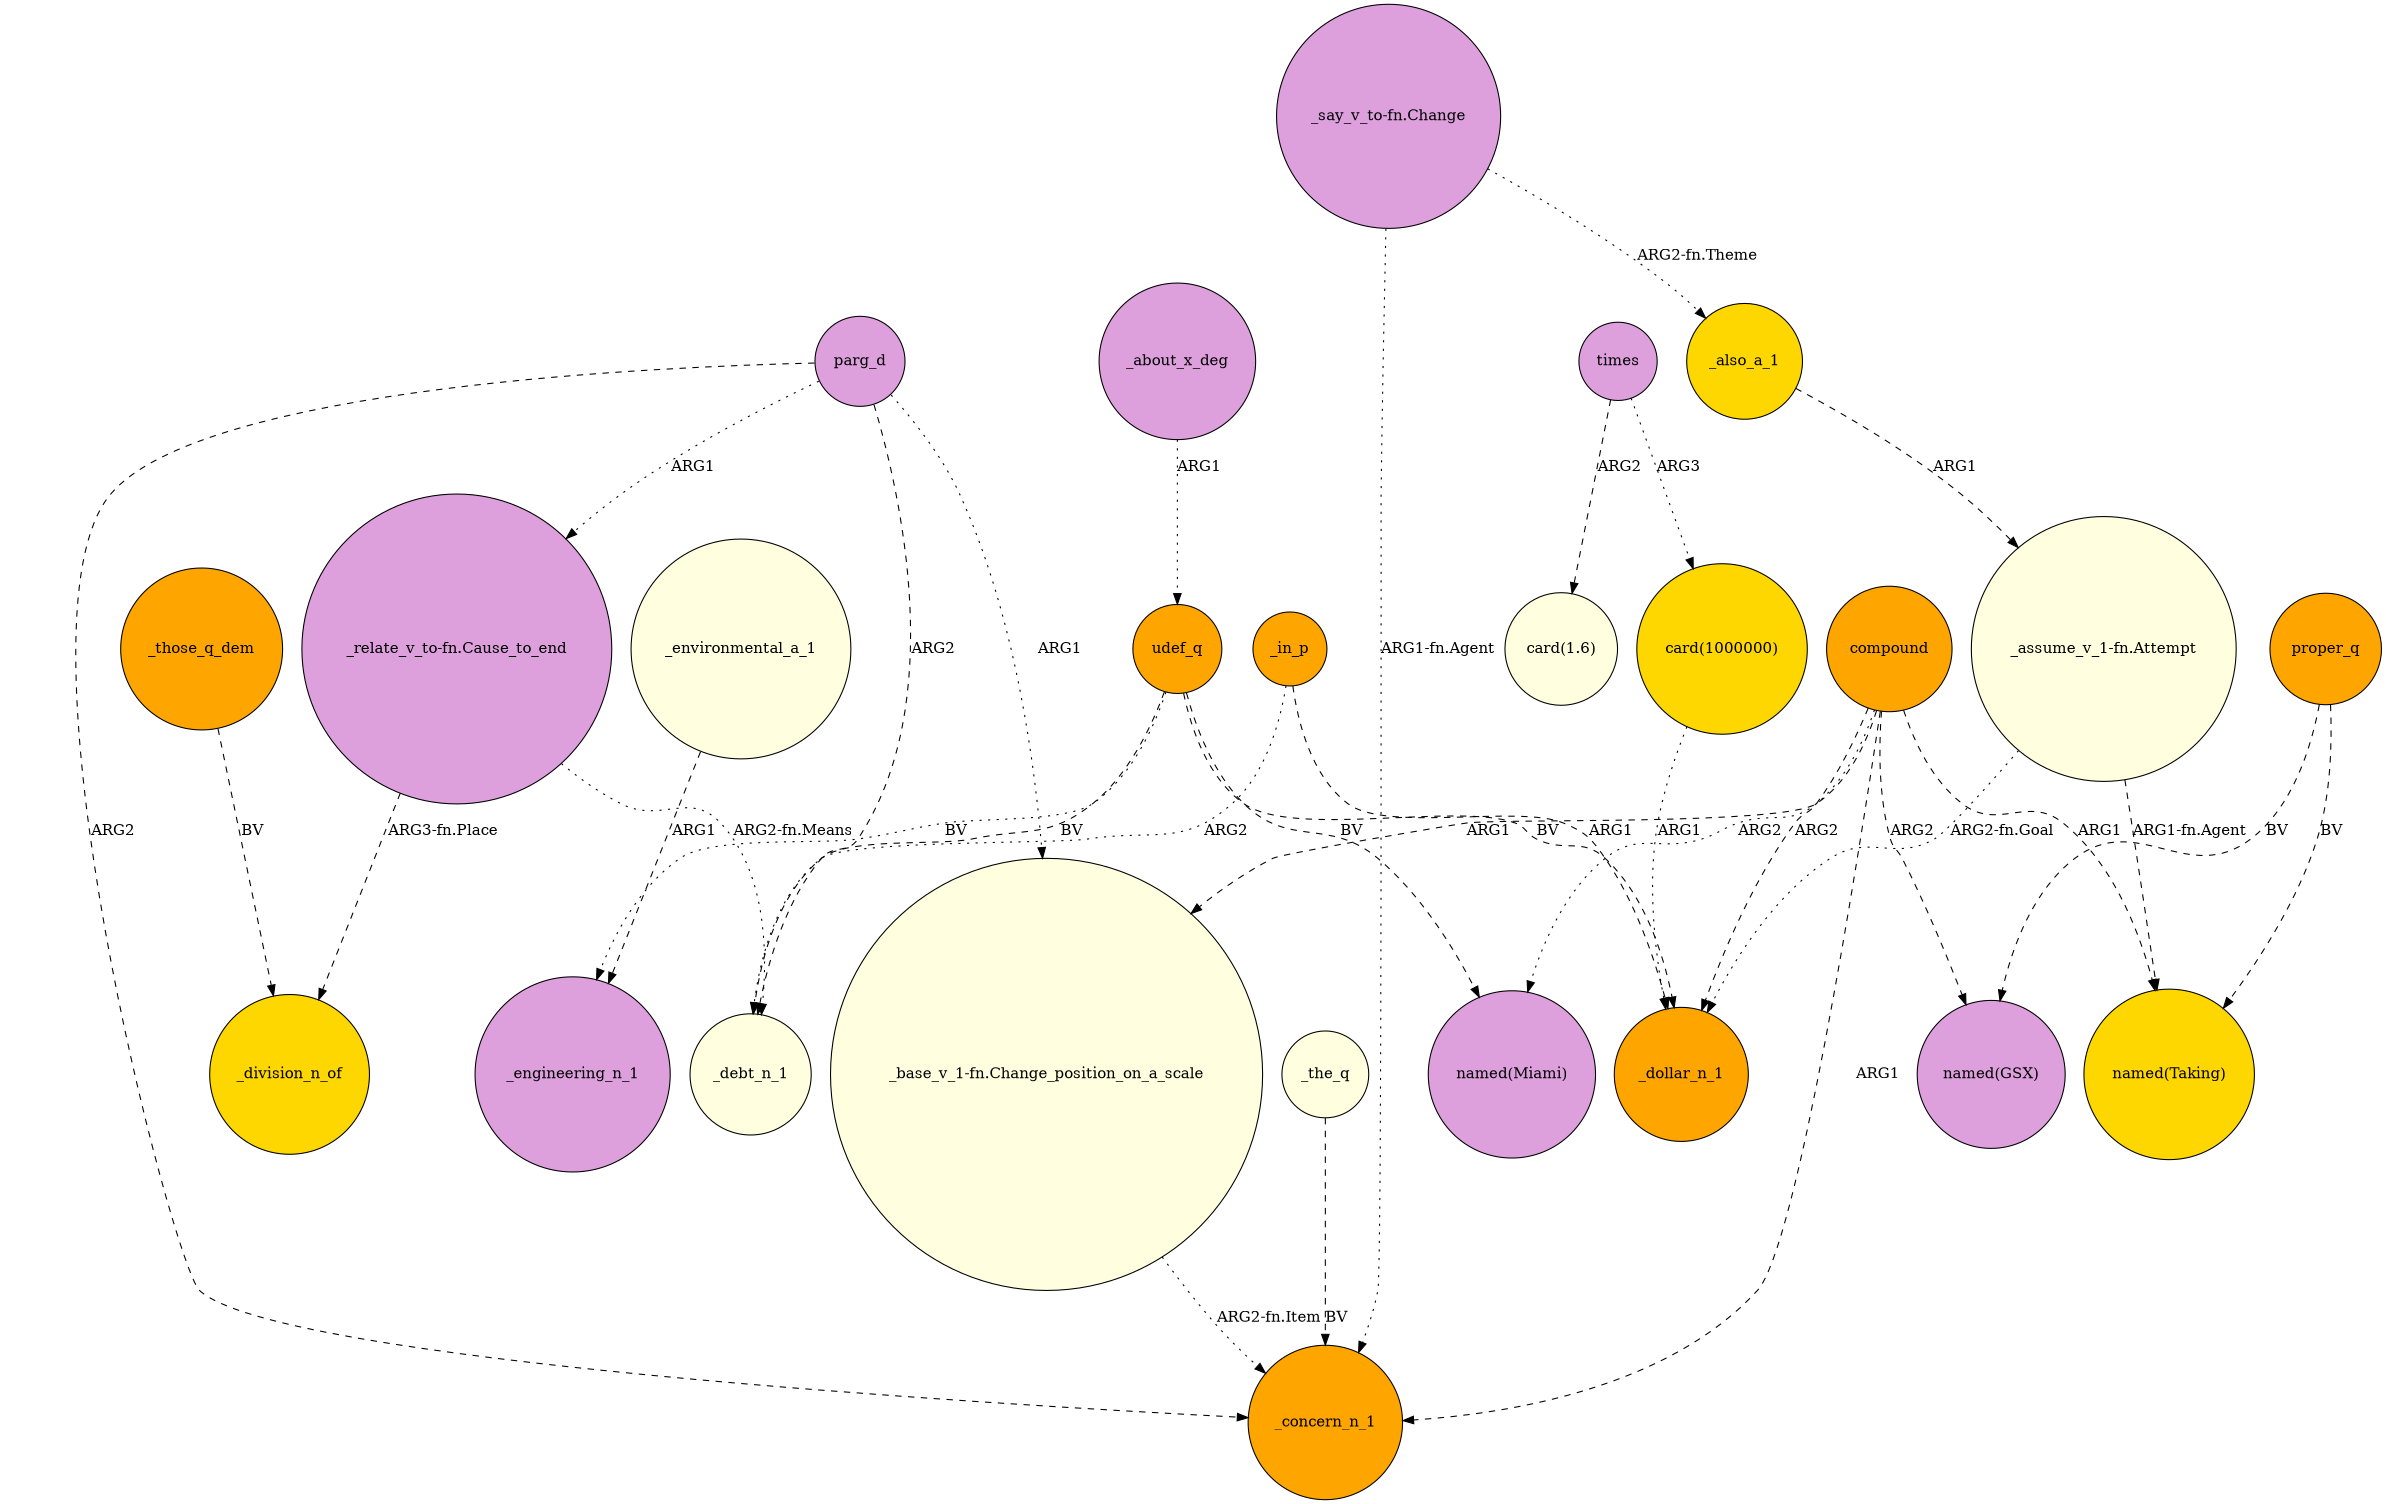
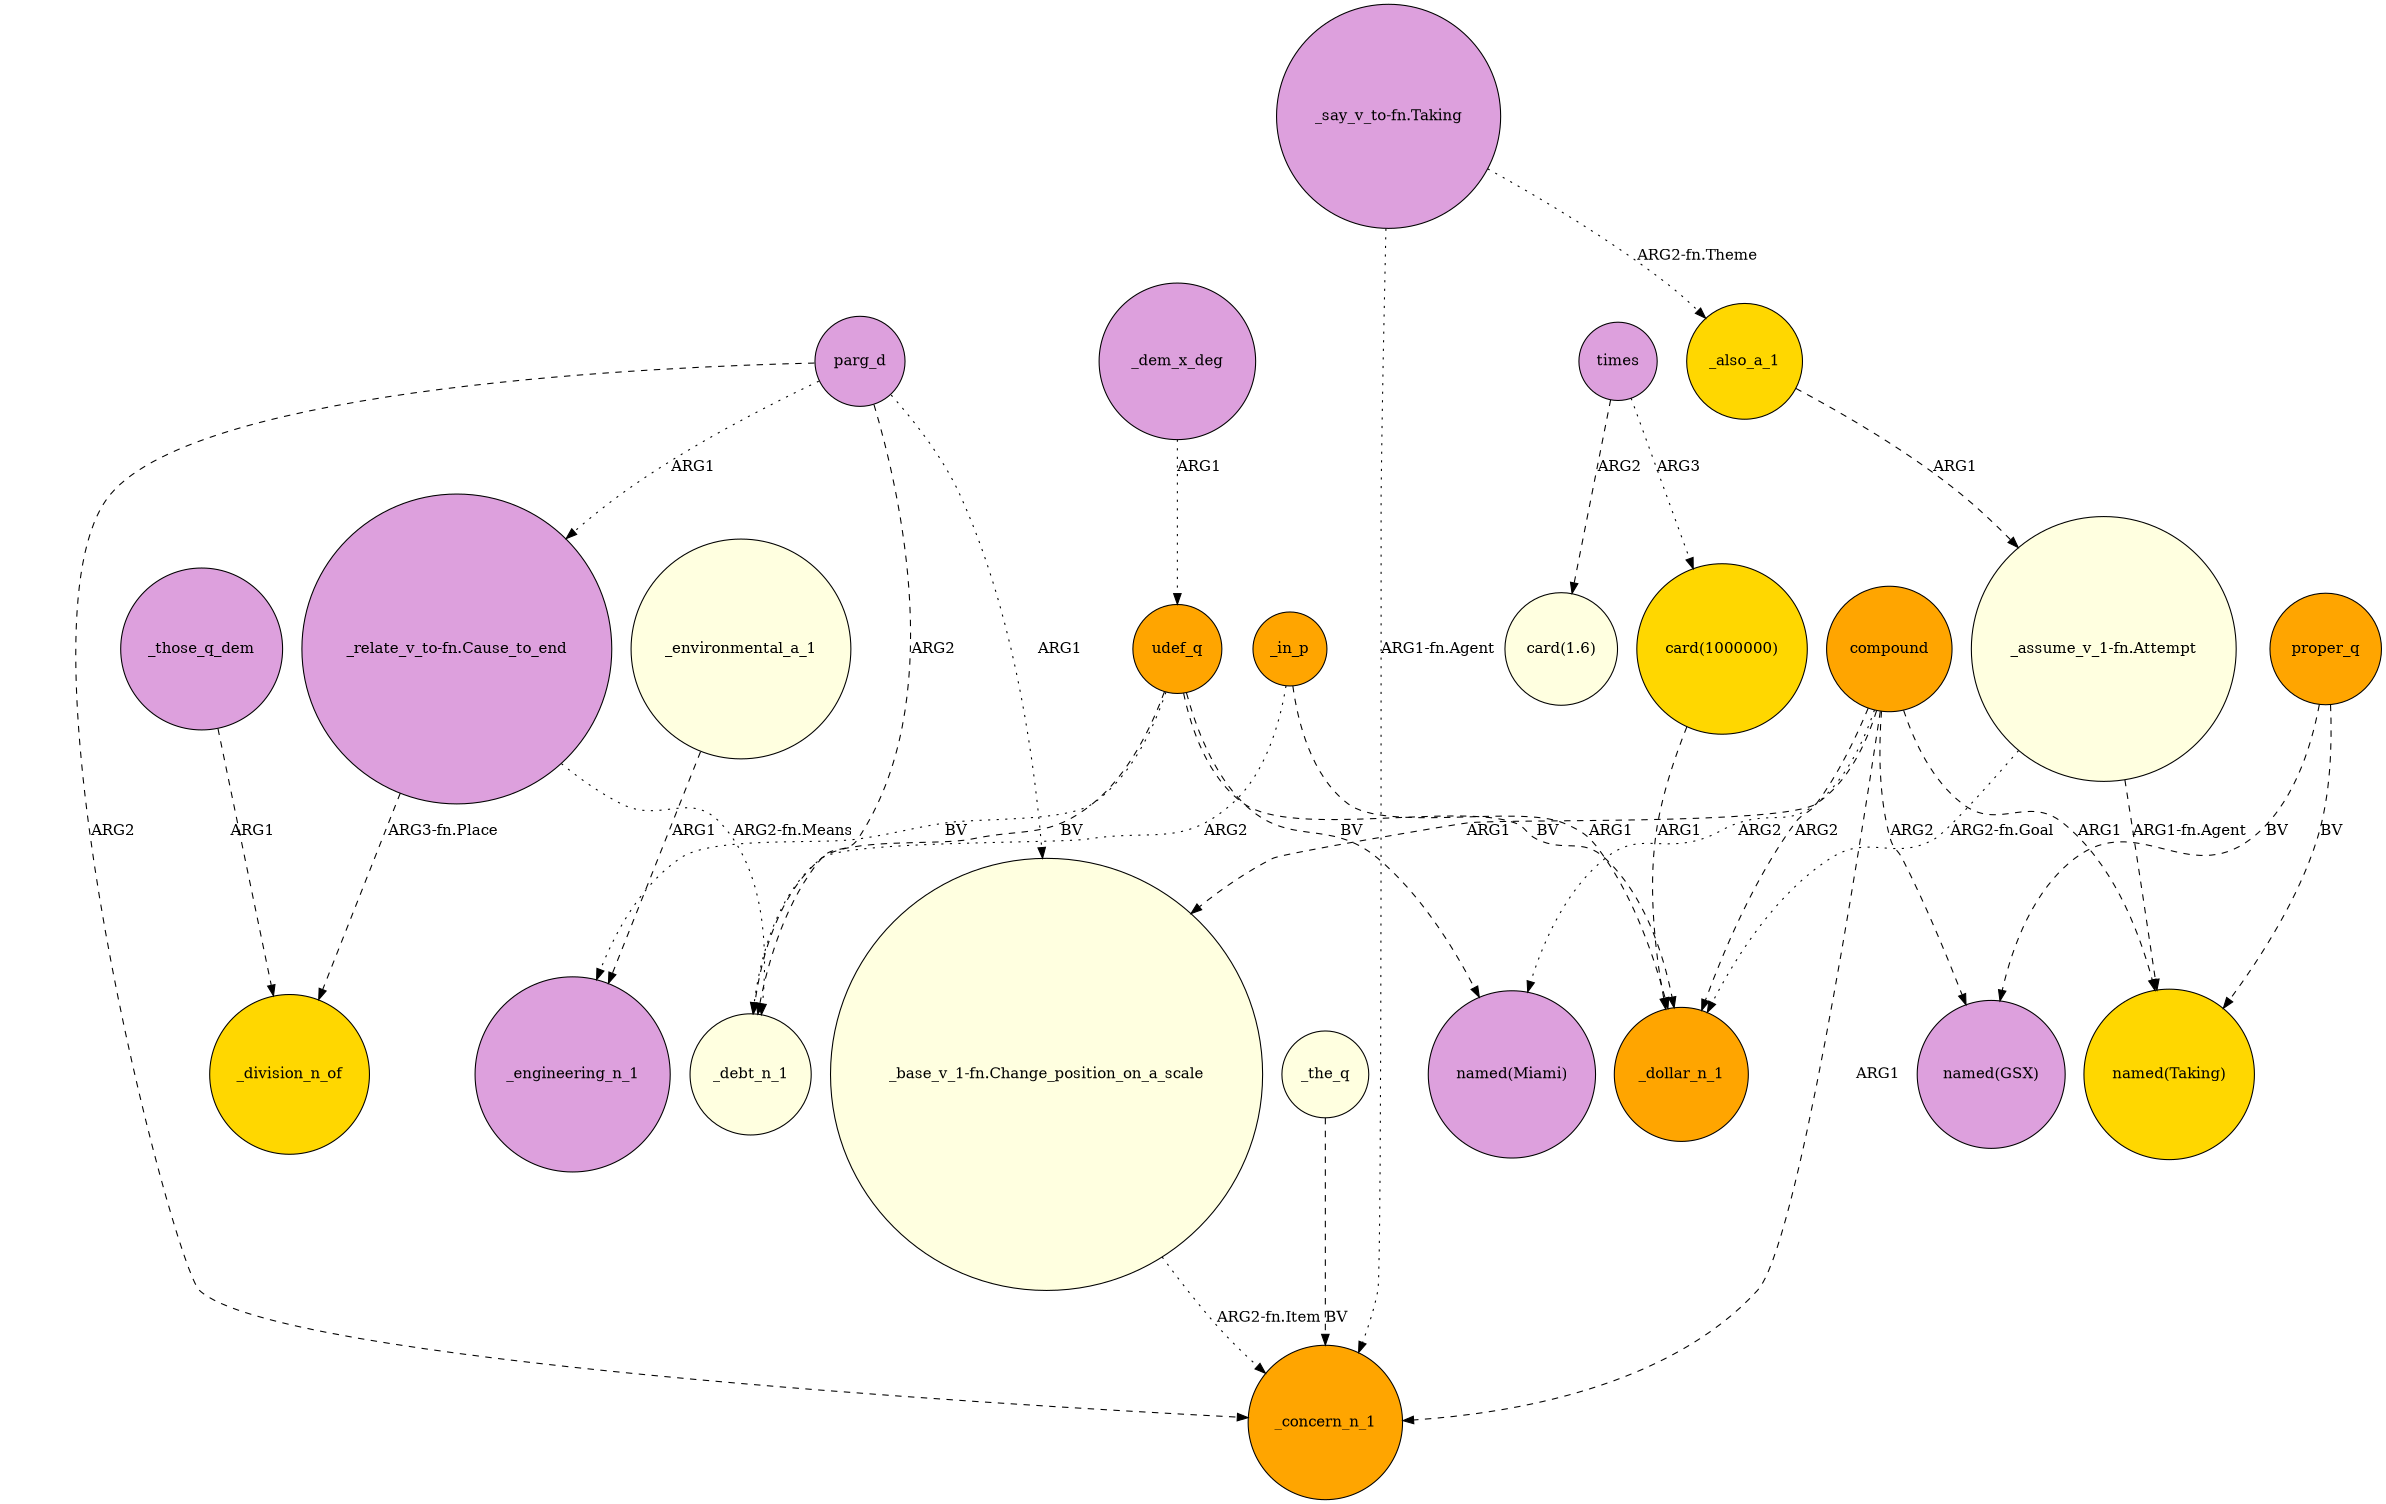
node "_say_v_to-fn.Change": label "_say_v_to-fn.Change" -> "_say_v_to-fn.Taking"
node "_about_x_deg": label "_about_x_deg" -> "_dem_x_deg"
node "_those_q_dem": fillcolor orange -> plum
edge "_those_q_dem" -> "_division_n_of": label "BV" -> "ARG1"
edge "card(1000000)" -> "_dollar_n_1": style dotted -> dashed
